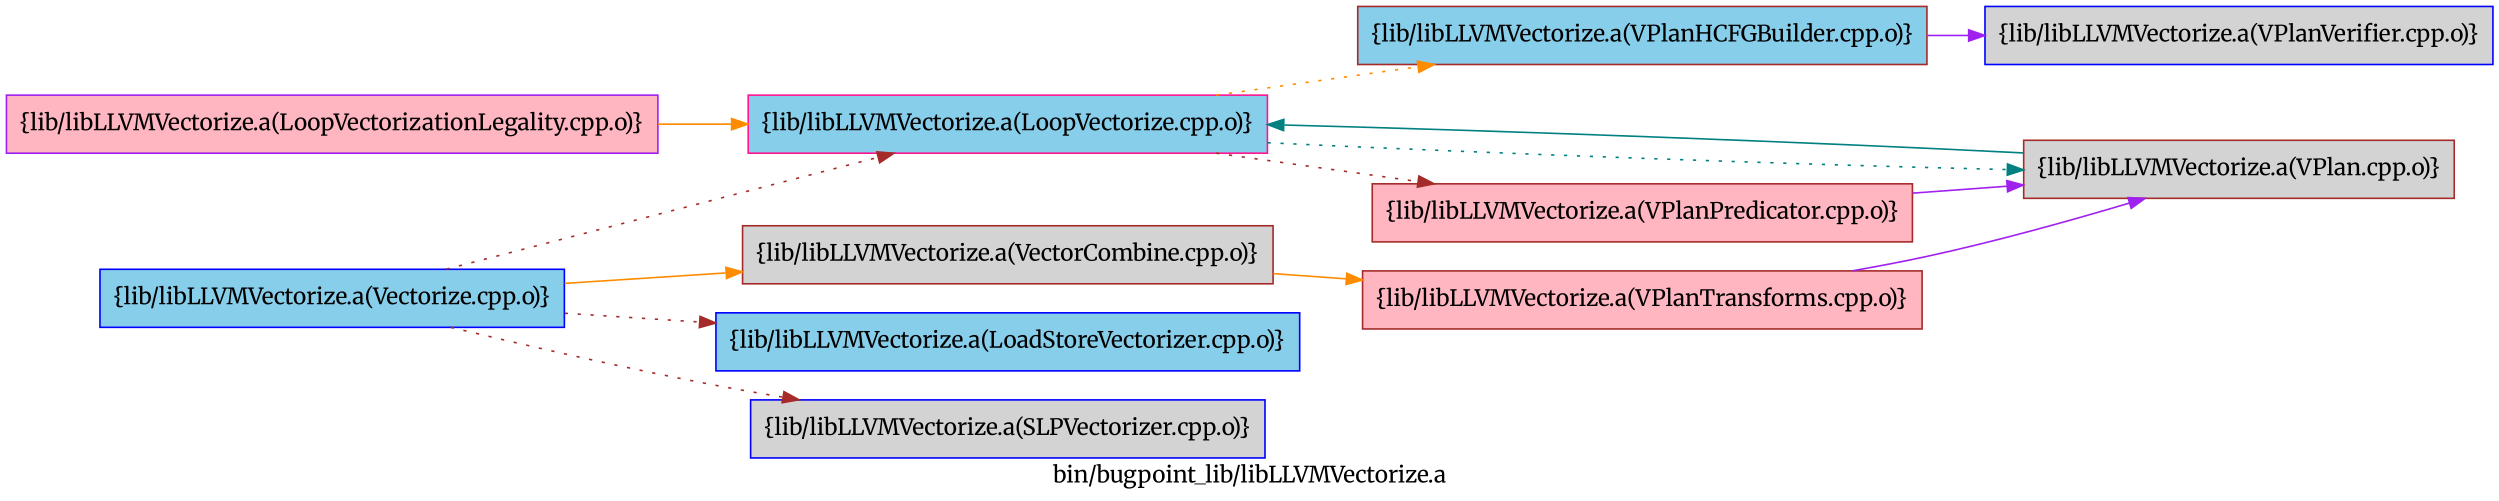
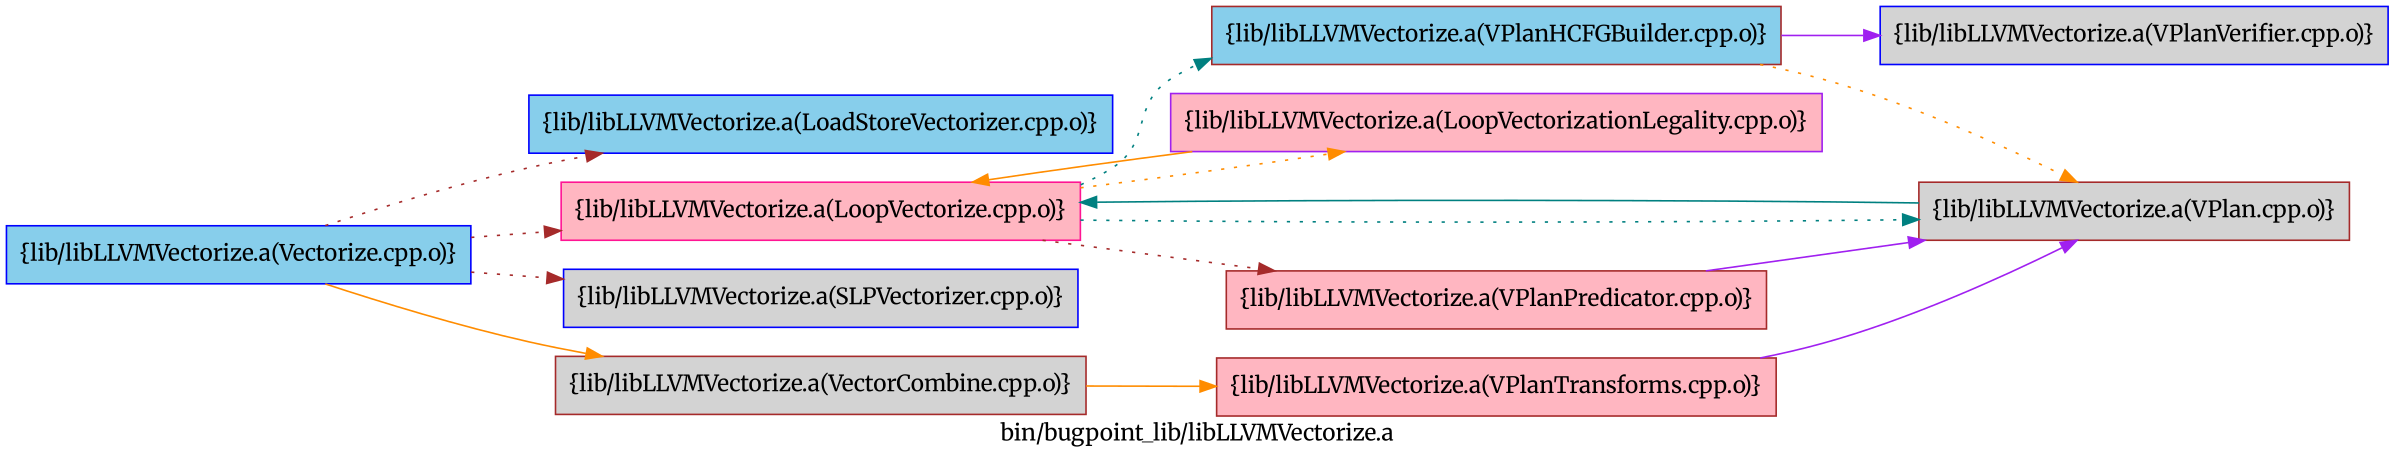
edge "{lib/libLLVMVectorize.a(LoopVectorize.cpp.o)}" -> "{lib/libLLVMVectorize.a(VPlanHCFGBuilder.cpp.o)}": color darkorange -> teal
edge "{lib/libLLVMVectorize.a(VPlanHCFGBuilder.cpp.o)}" -> "{lib/libLLVMVectorize.a(VPlan.cpp.o)}": added
node "{lib/libLLVMVectorize.a(LoopVectorize.cpp.o)}": fillcolor skyblue -> lightpink
edge "{lib/libLLVMVectorize.a(LoopVectorize.cpp.o)}" -> "{lib/libLLVMVectorize.a(LoopVectorizationLegality.cpp.o)}": added
